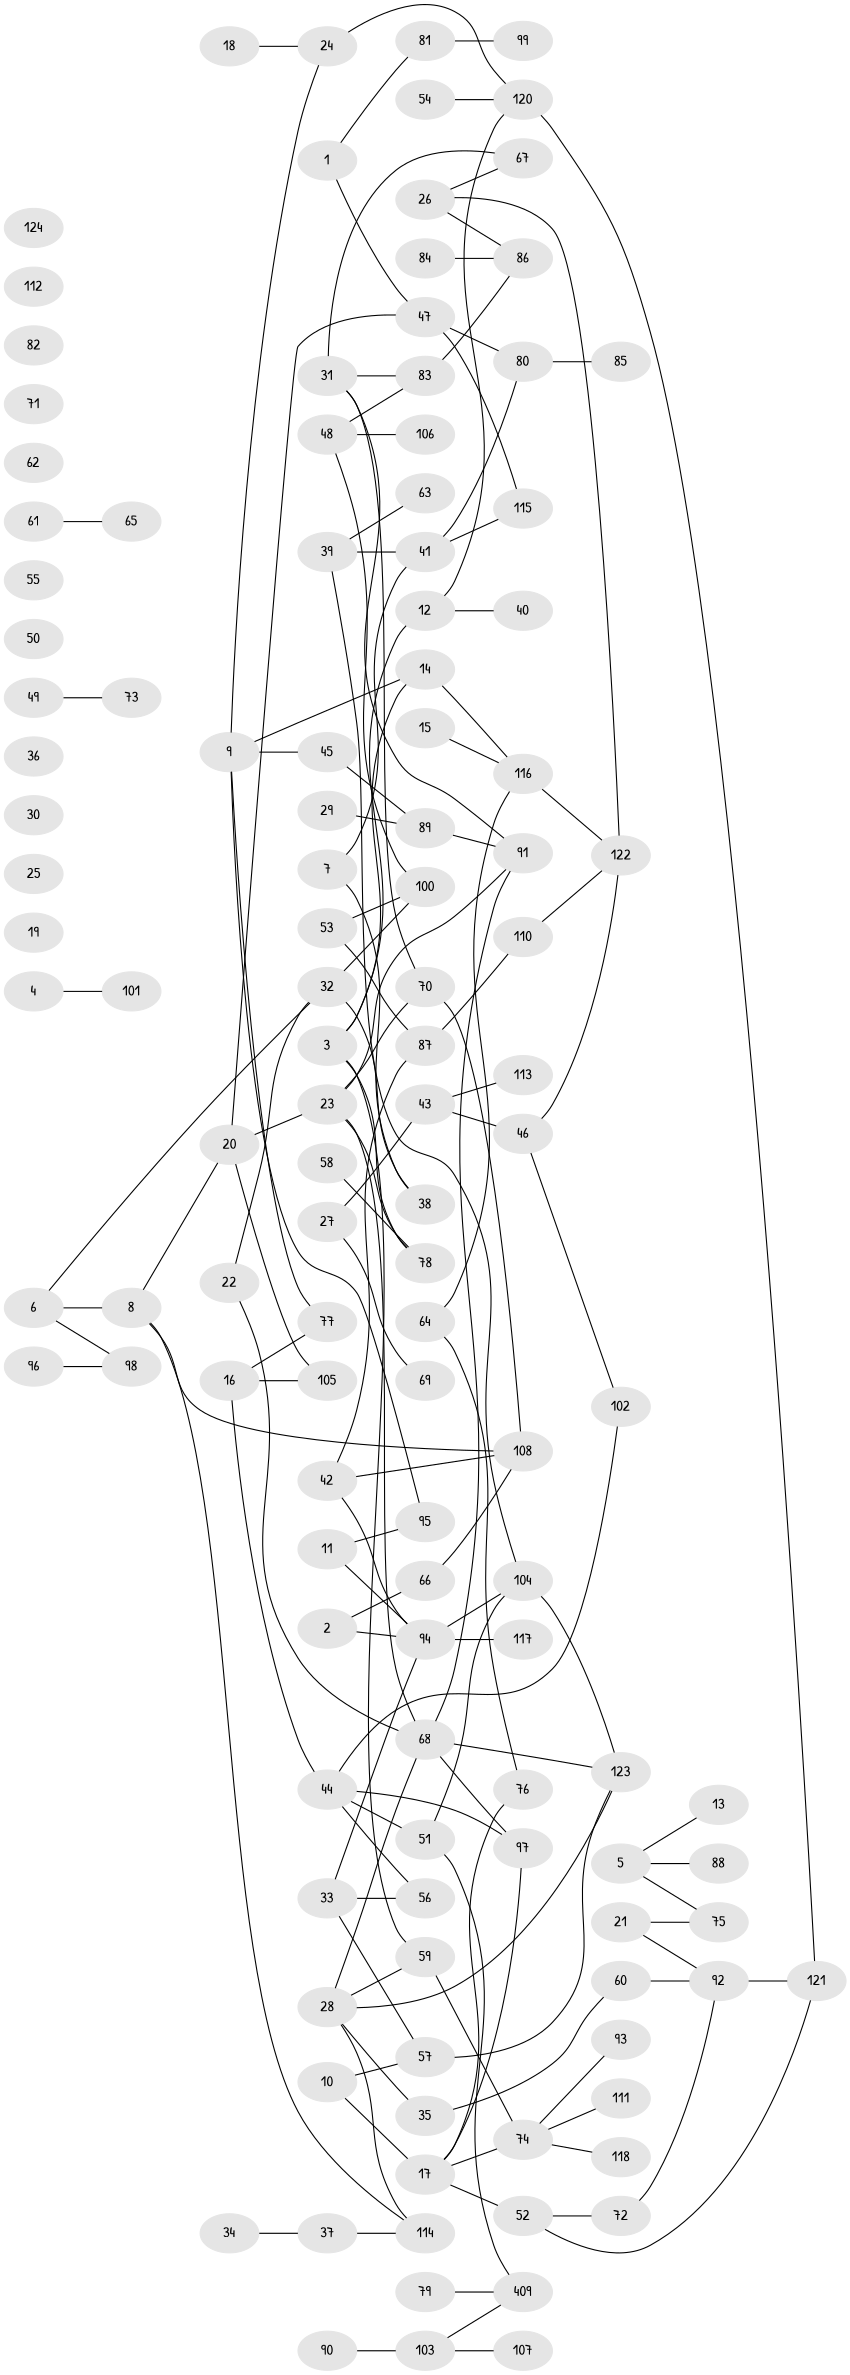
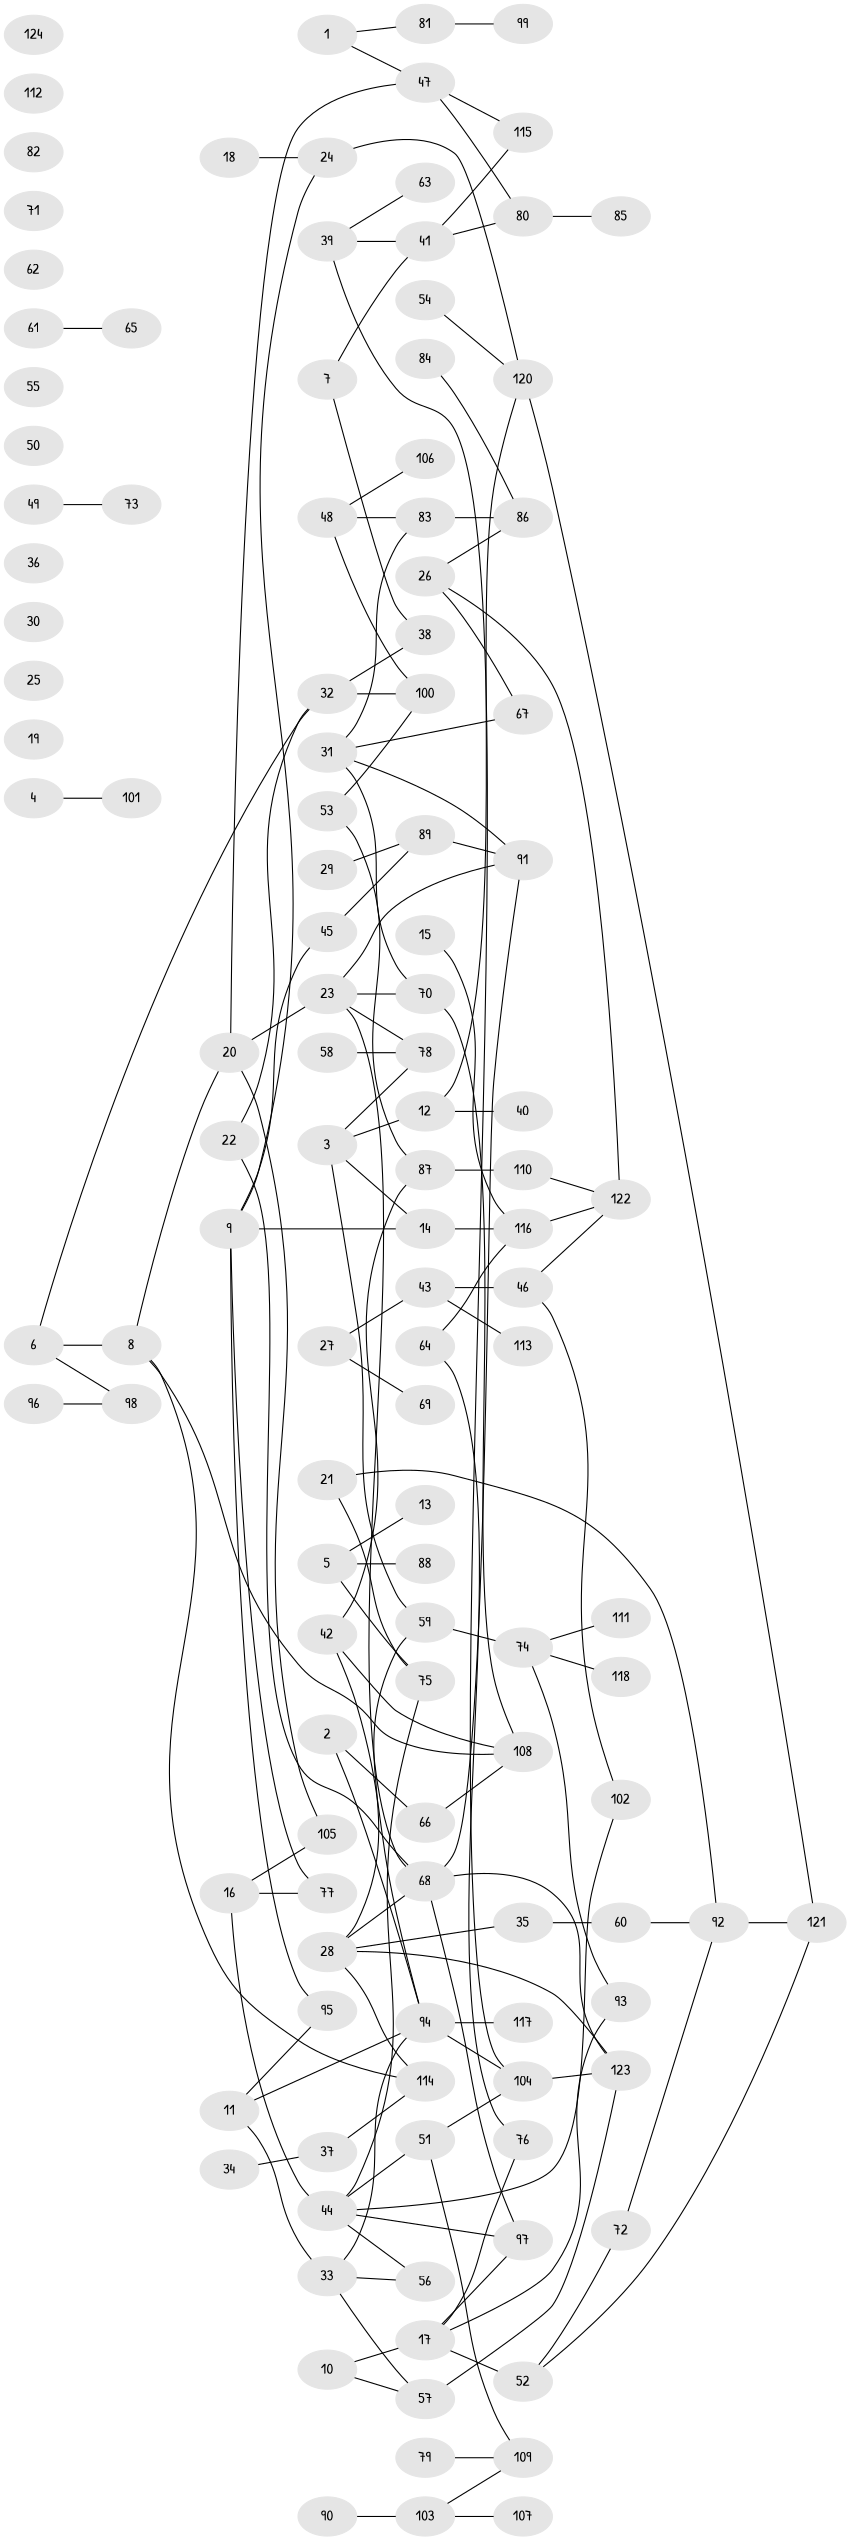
edge "75" -- "44": added
edge "74" -- "17": now "93" -- "17"
edge "11" -- "33": added
node "409": label "409" -> "109"
